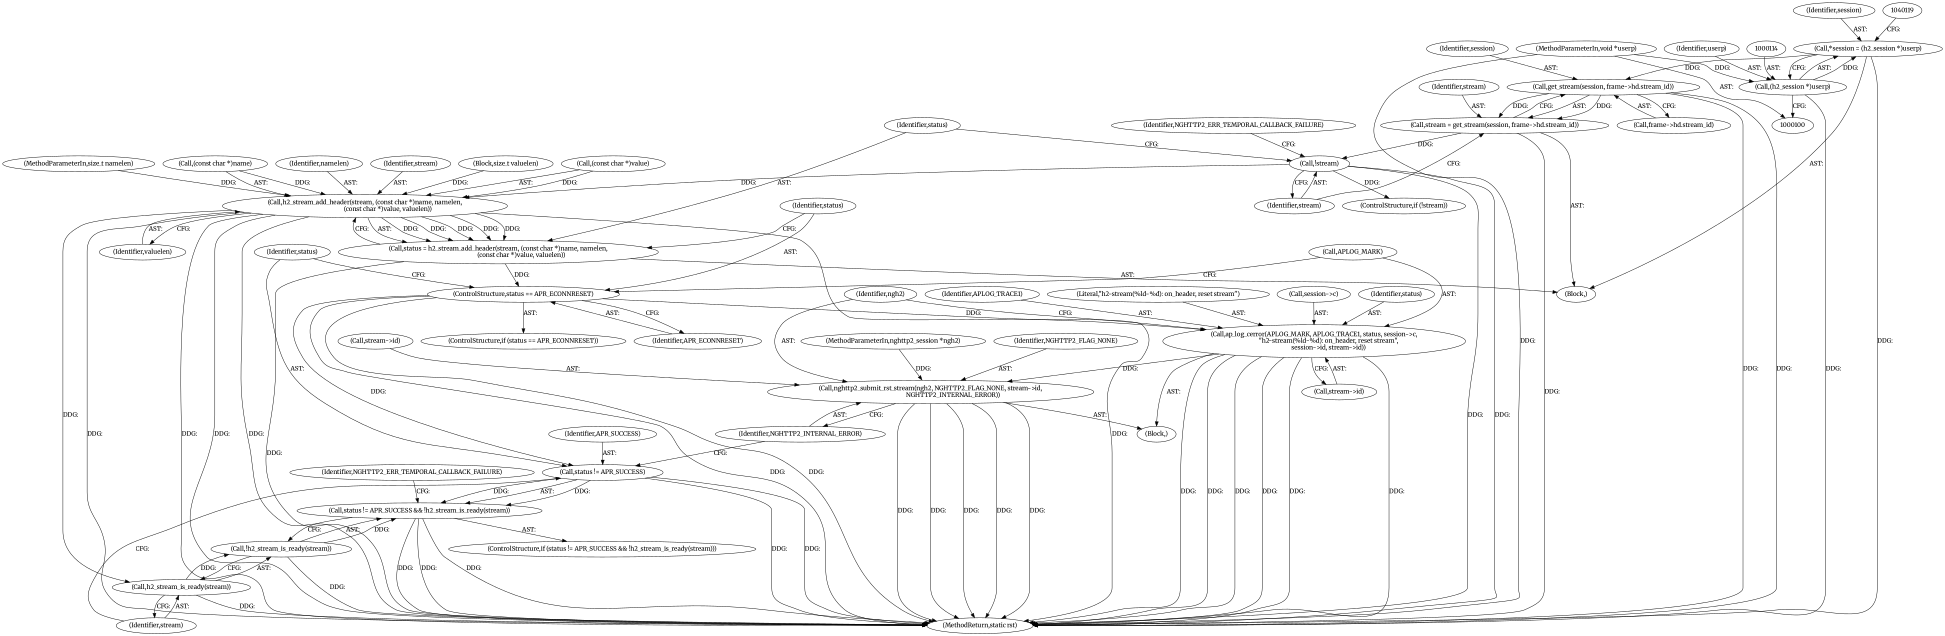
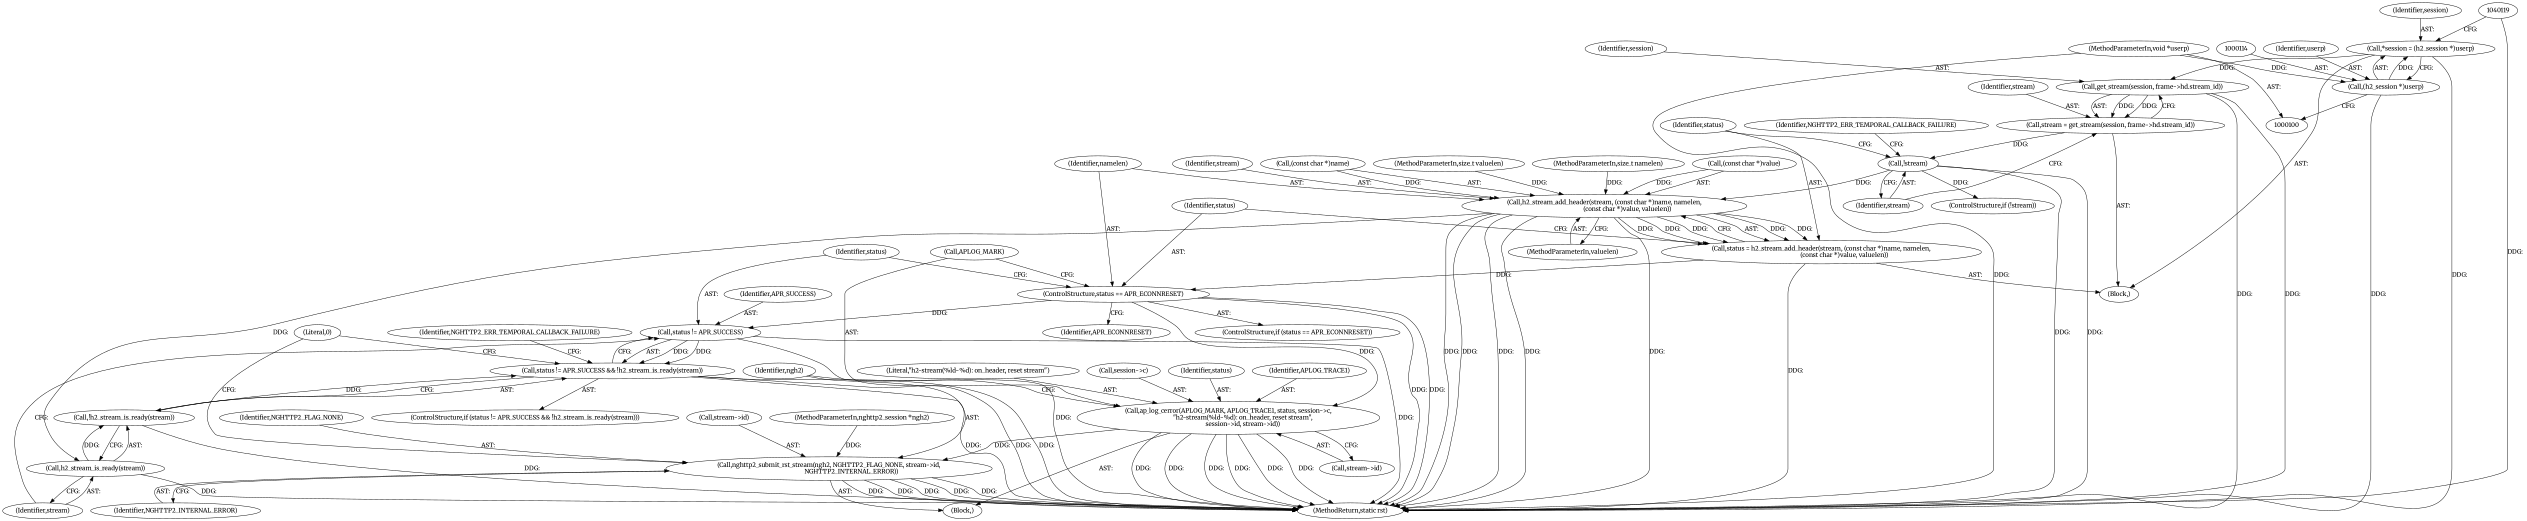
node "(Call,frame->hd.stream_id)": removed
node "(Block,size_t valuelen)": label "(Block,size_t valuelen)" -> "(MethodParameterIn,size_t valuelen)"
node "(Identifier,valuelen)": label "(Identifier,valuelen)" -> "(MethodParameterIn,valuelen)"
edge "(Identifier,APR_ECONNRESET)" -> "(ControlStructure,status == APR_ECONNRESET)": now "(Identifier,namelen)" -> "(ControlStructure,status == APR_ECONNRESET)"
node "(Literal,0)": added
edge "(Identifier,NGHTTP2_INTERNAL_ERROR)" -> "(Call,status != APR_SUCCESS)": now "(Call,status != APR_SUCCESS && !h2_stream_is_ready(stream))" -> "(Call,status != APR_SUCCESS)"
edge "(Call,stream = get_stream(session, frame->hd.stream_id))" -> "(MethodReturn,static rst)": now "1040119" -> "(MethodReturn,static rst)"
